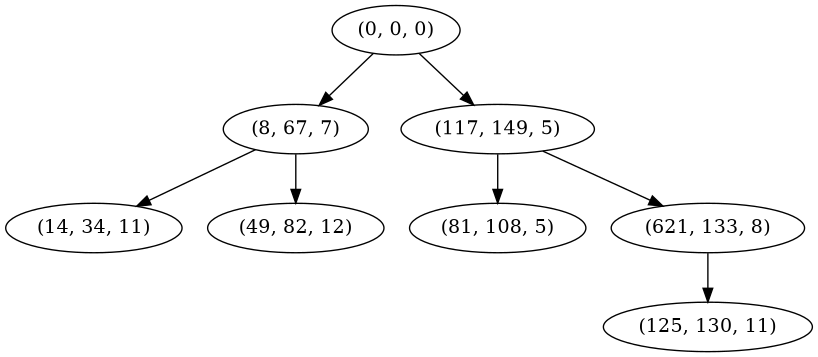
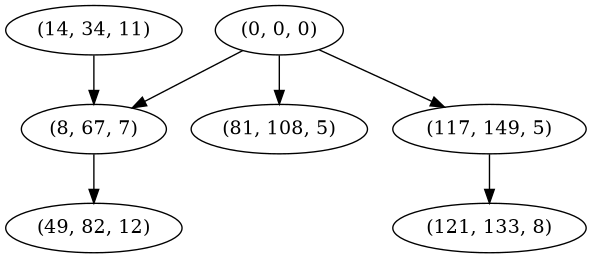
edge "(117, 149, 5)" -> "(81, 108, 5)": now "(0, 0, 0)" -> "(81, 108, 5)"
edge "(8, 67, 7)" -> "(14, 34, 11)": reversed
node "(621, 133, 8)": label "(621, 133, 8)" -> "(121, 133, 8)"
node "(125, 130, 11)": removed
